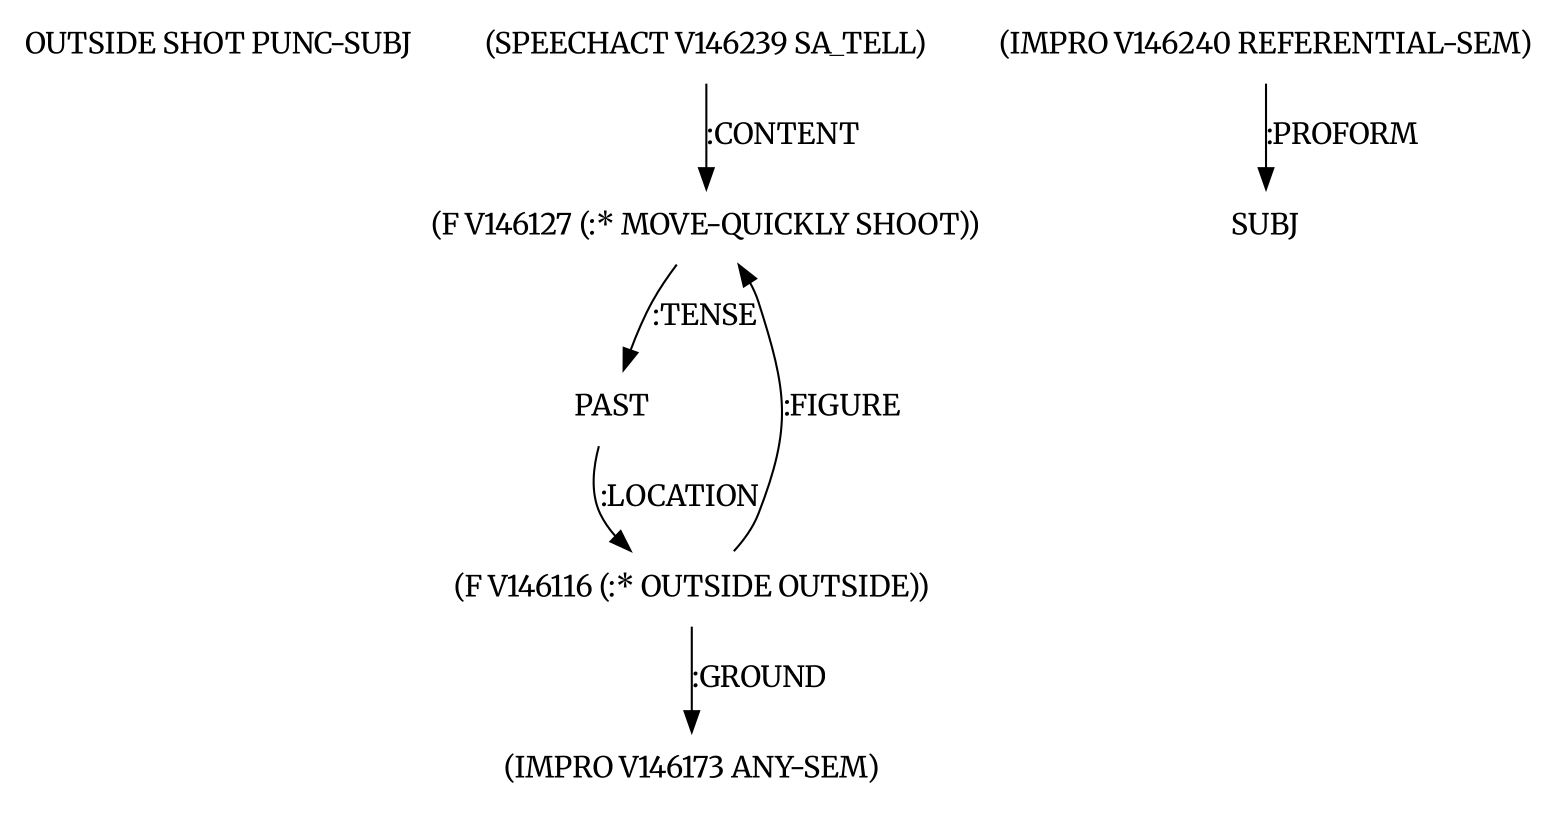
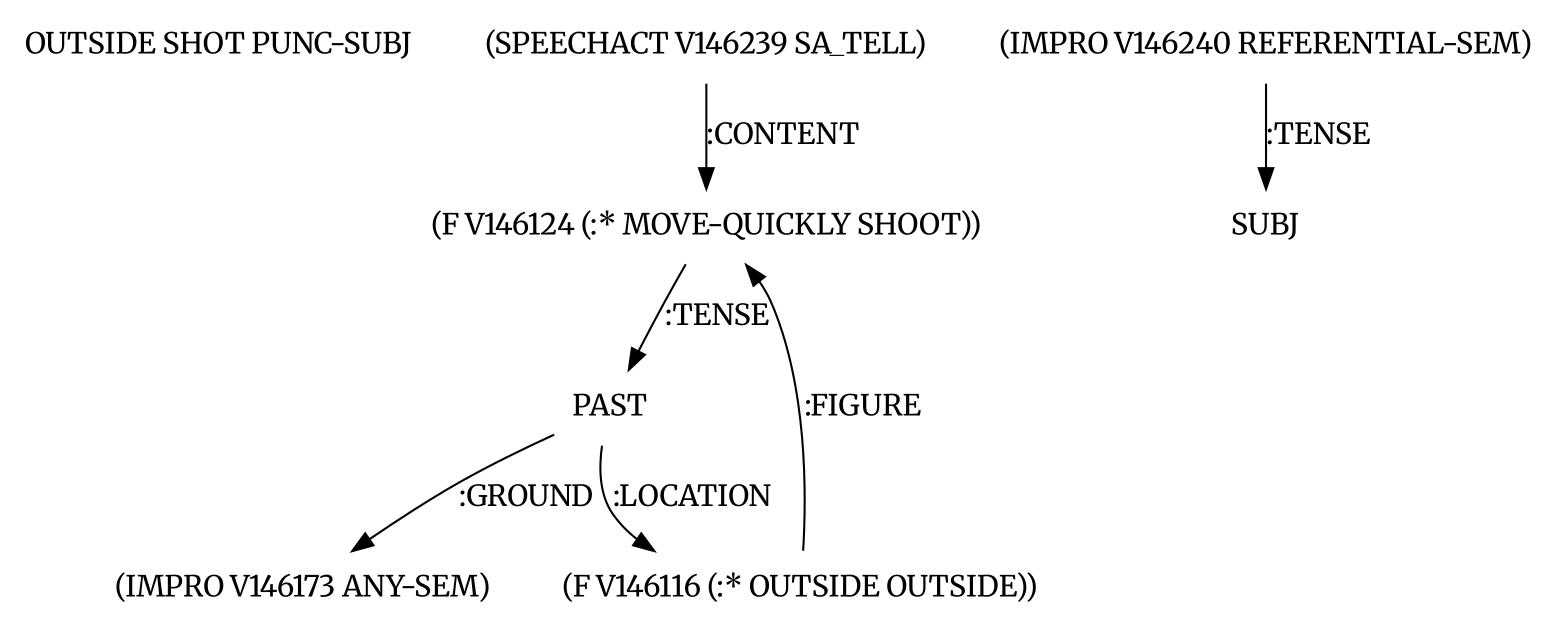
edge "(IMPRO V146240 REFERENTIAL-SEM)" -> "SUBJ": label ":PROFORM" -> ":TENSE"
node "(F V146127 (:* MOVE-QUICKLY SHOOT))": label "(F V146127 (:* MOVE-QUICKLY SHOOT))" -> "(F V146124 (:* MOVE-QUICKLY SHOOT))"
edge "(F V146116 (:* OUTSIDE OUTSIDE))" -> "(IMPRO V146173 ANY-SEM)": now "PAST" -> "(IMPRO V146173 ANY-SEM)"
